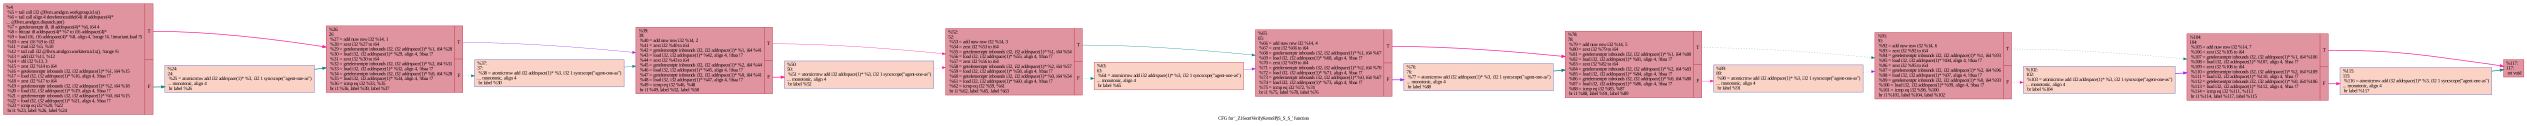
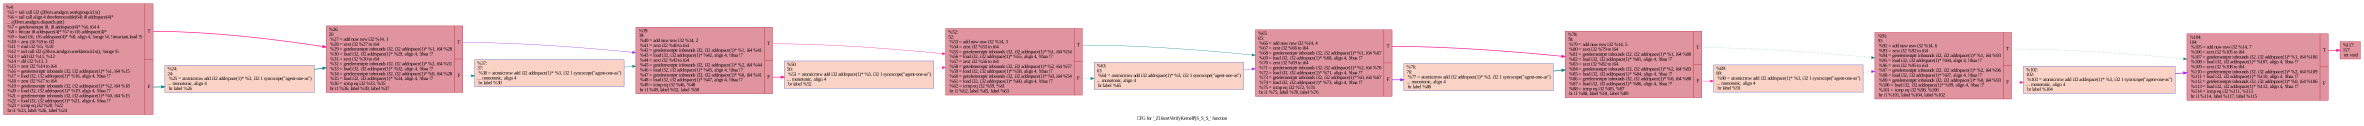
node "%63:": color #b70d28ff -> #3d50c3ff
node "%115:": removed
